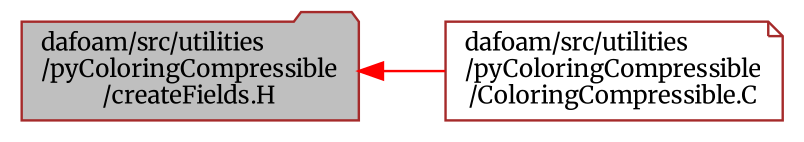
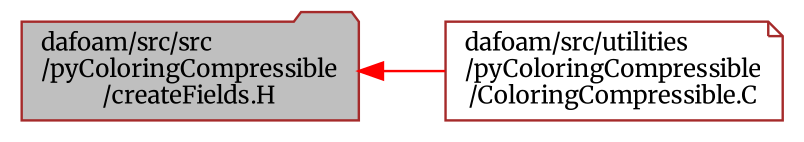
node "dafoam/src/utilities /pyColoringCompressible /createFields.H": label "dafoam/src/utilities /pyColoringCompressible /createFields.H" -> "dafoam/src/src /pyColoringCompressible /createFields.H"
